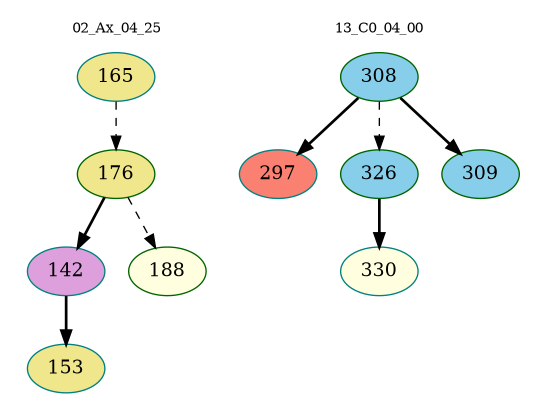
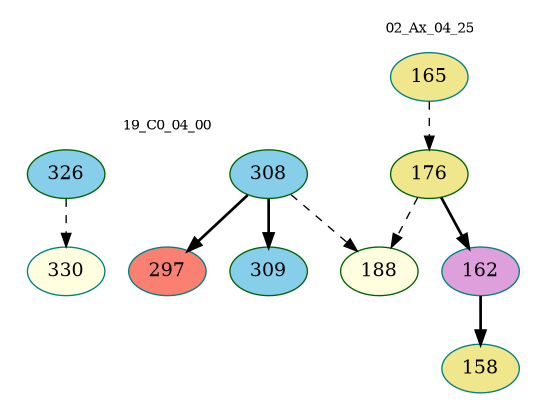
cluster "13_C0_04_00": label "13_C0_04_00" -> "19_C0_04_00"
edge "308" -> "326": now "308" -> "188"
edge "326" -> "330": style bold -> dashed
node "142": label "142" -> "162"
node "153": label "153" -> "158"
